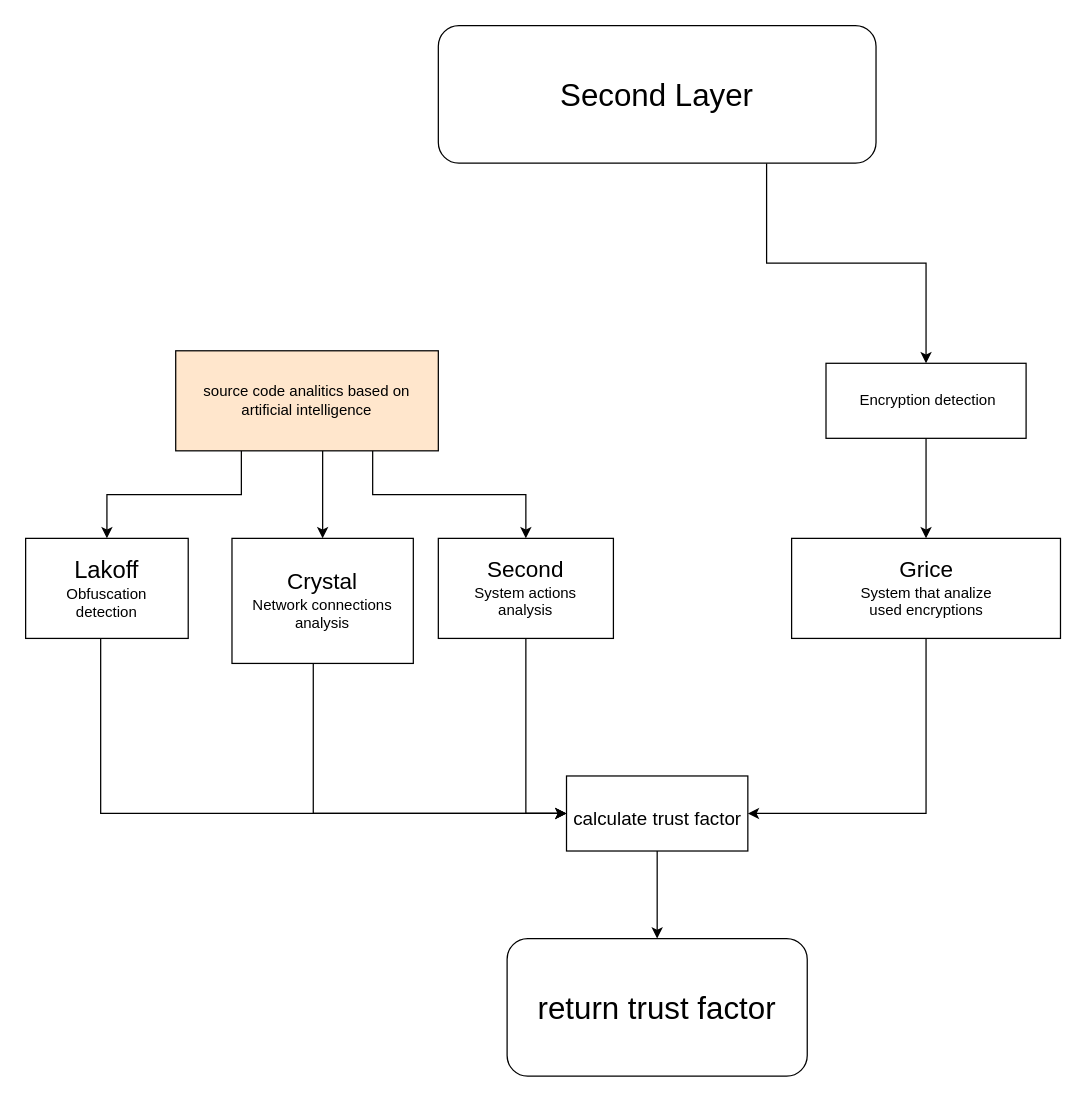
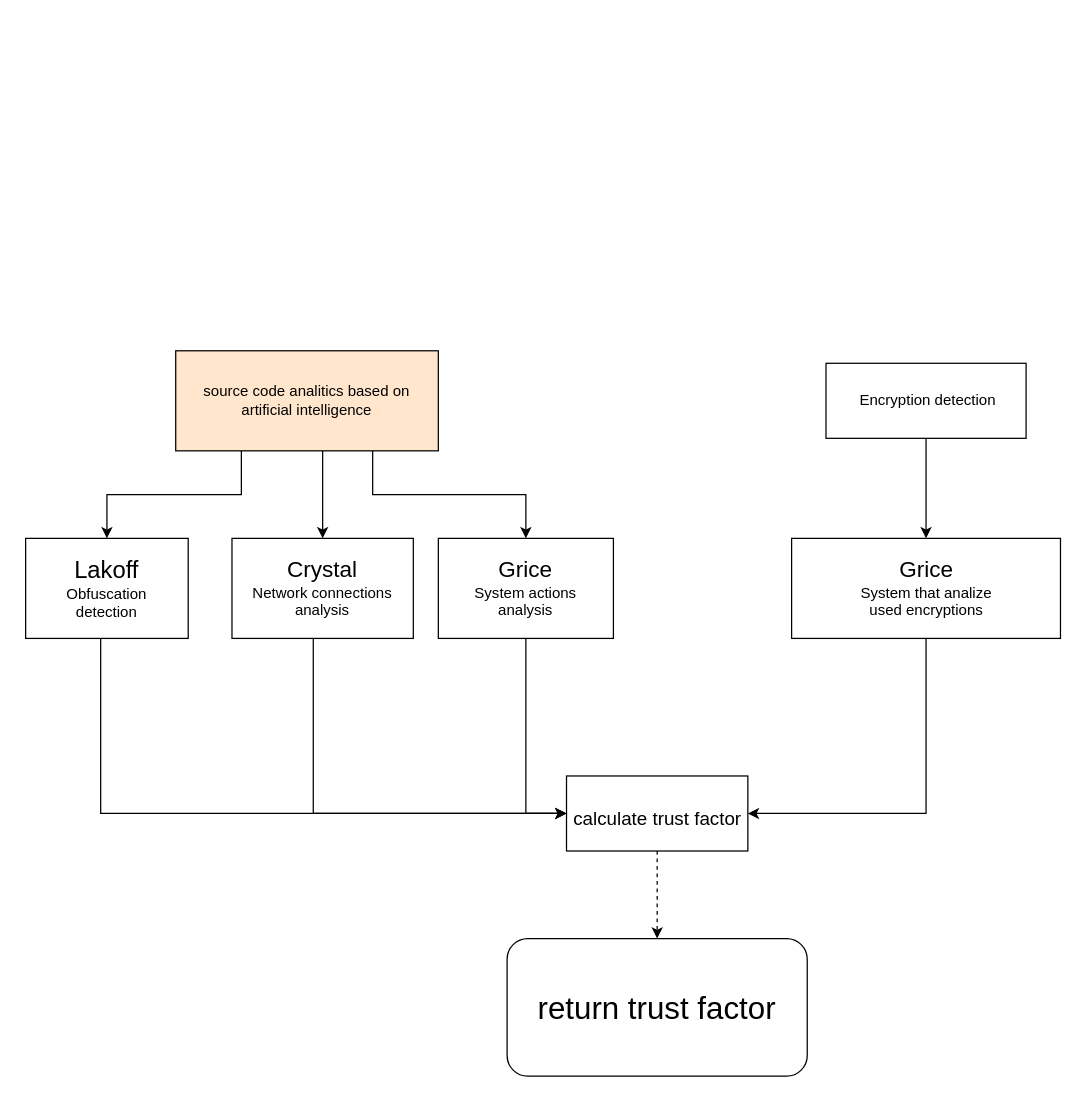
node "Second Layer": removed
edge "Second Layer" -> "Encryption detection": removed
node "Second System actions analysis": label "Second System actions analysis" -> "Grice System actions analysis"
node "Crystal Network connections analysis": size 181x125 -> 181x100
edge "calculate trust factor" -> "return trust factor": style solid -> dashed
